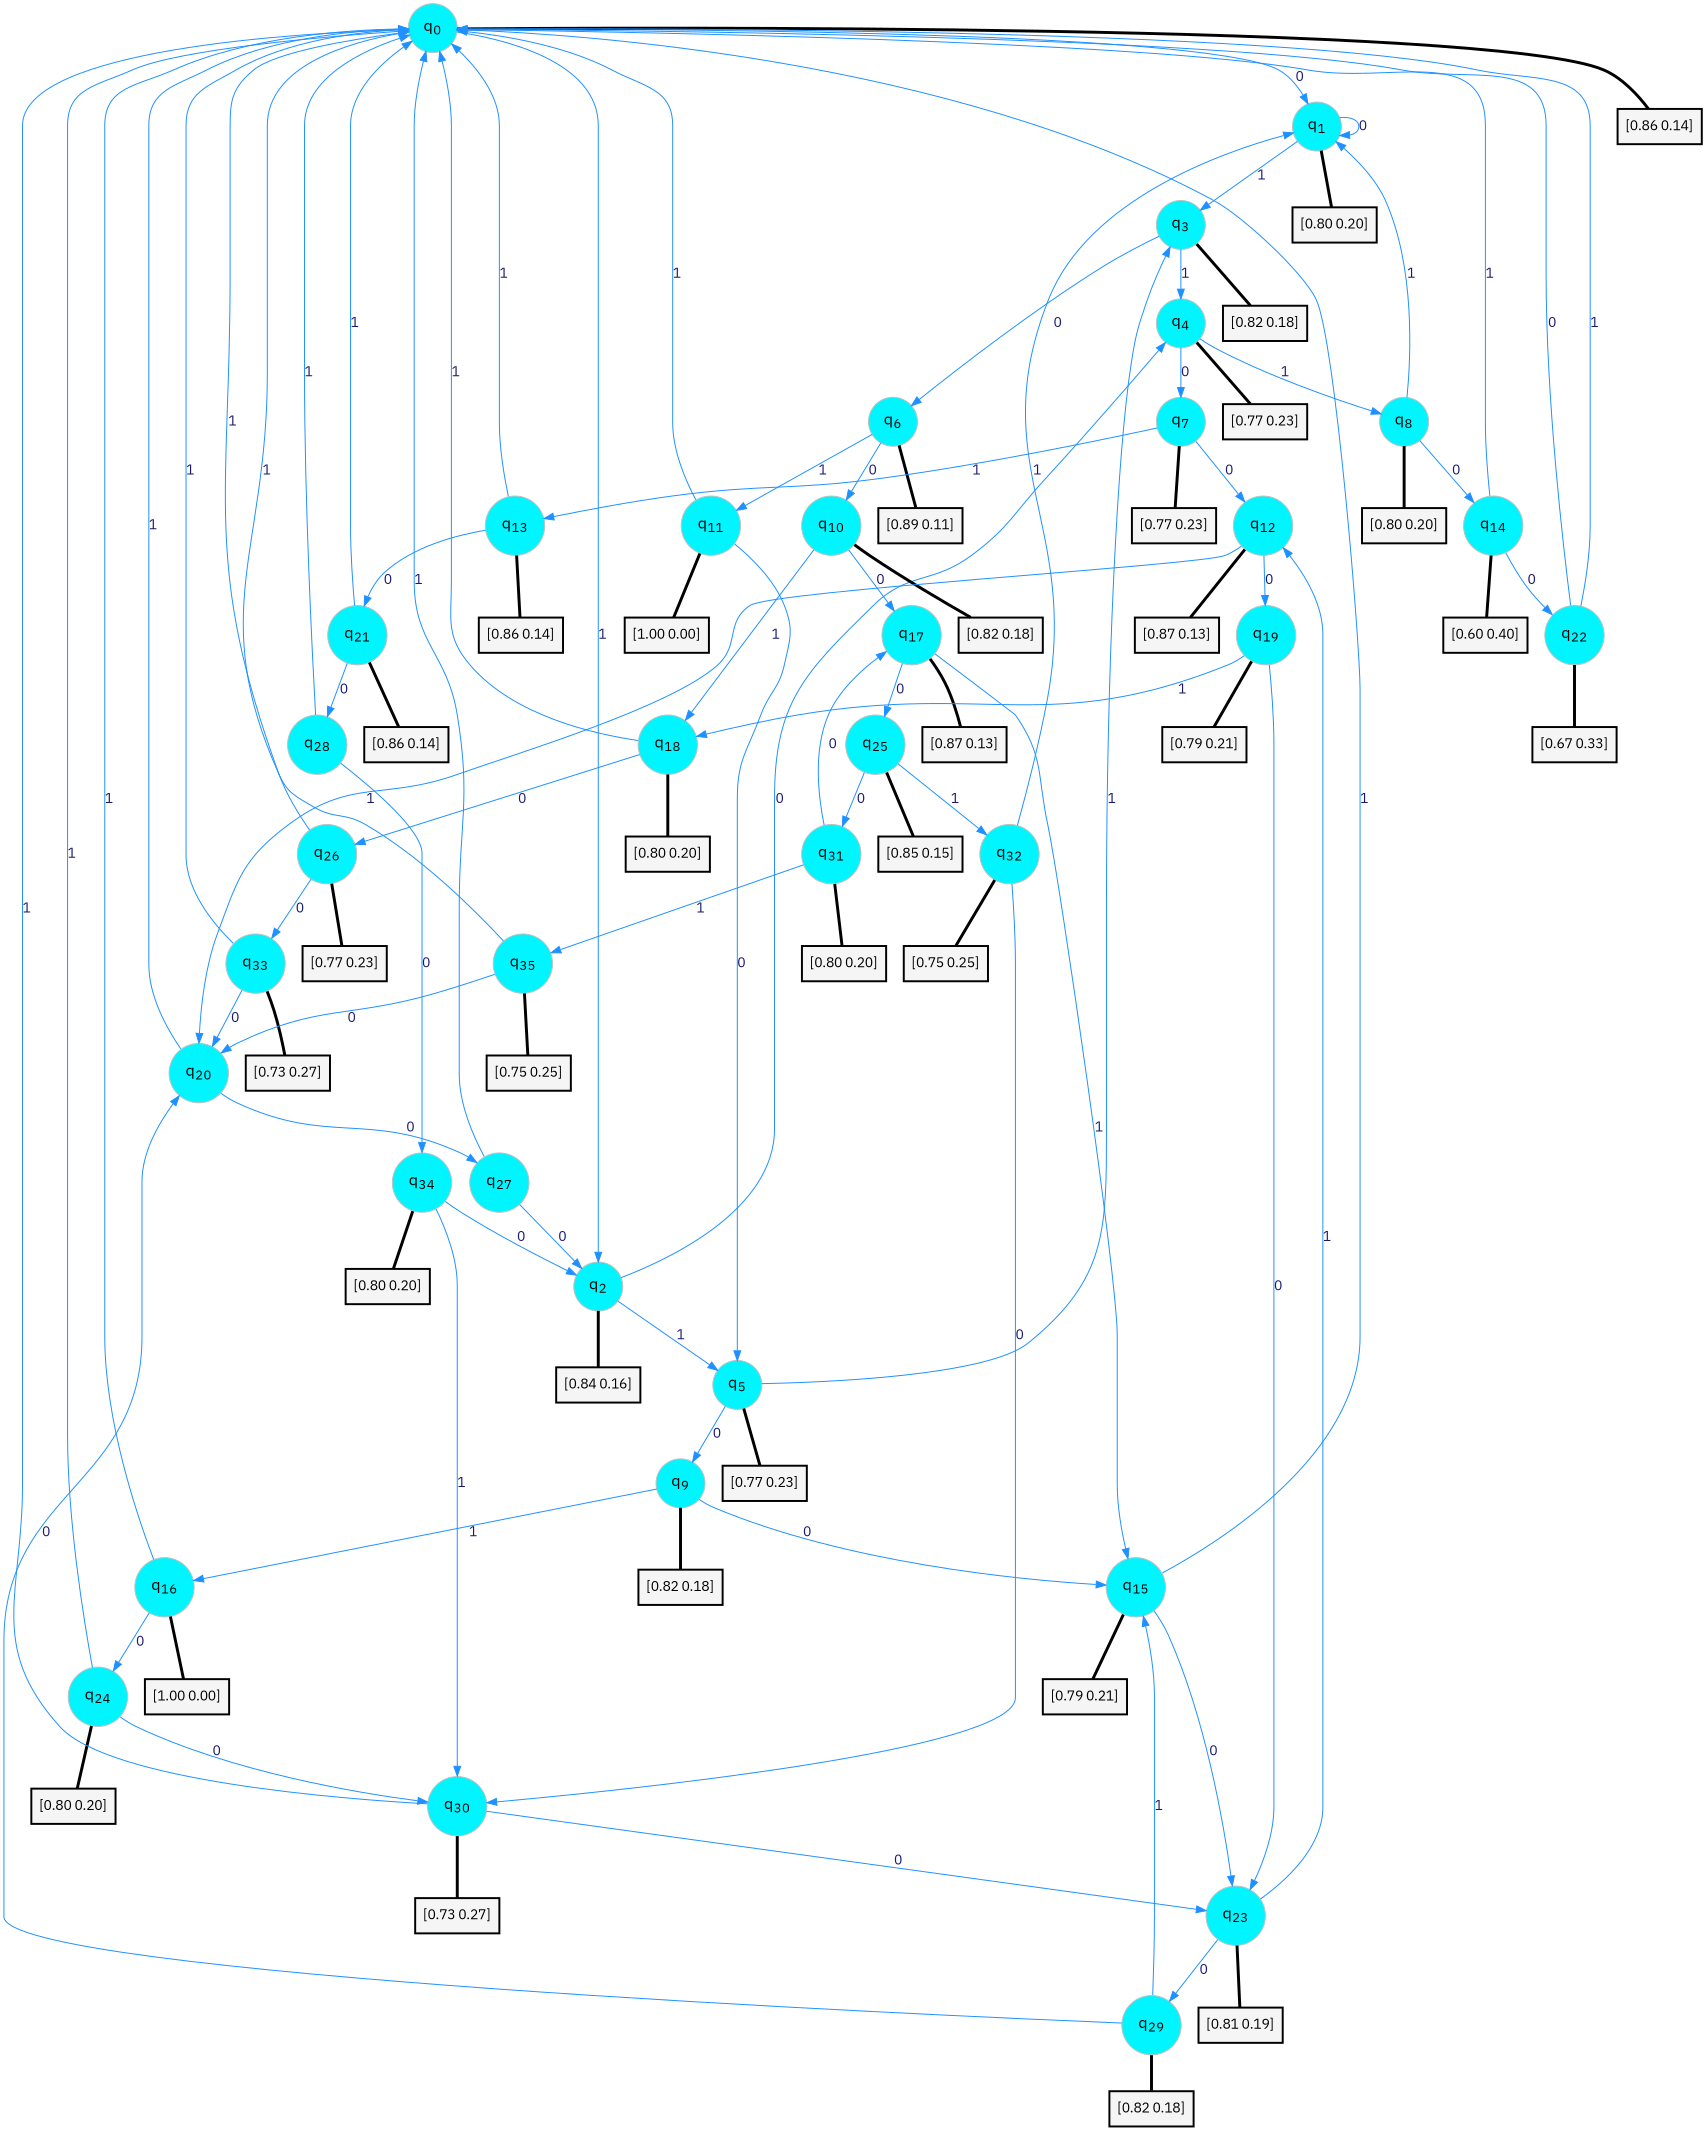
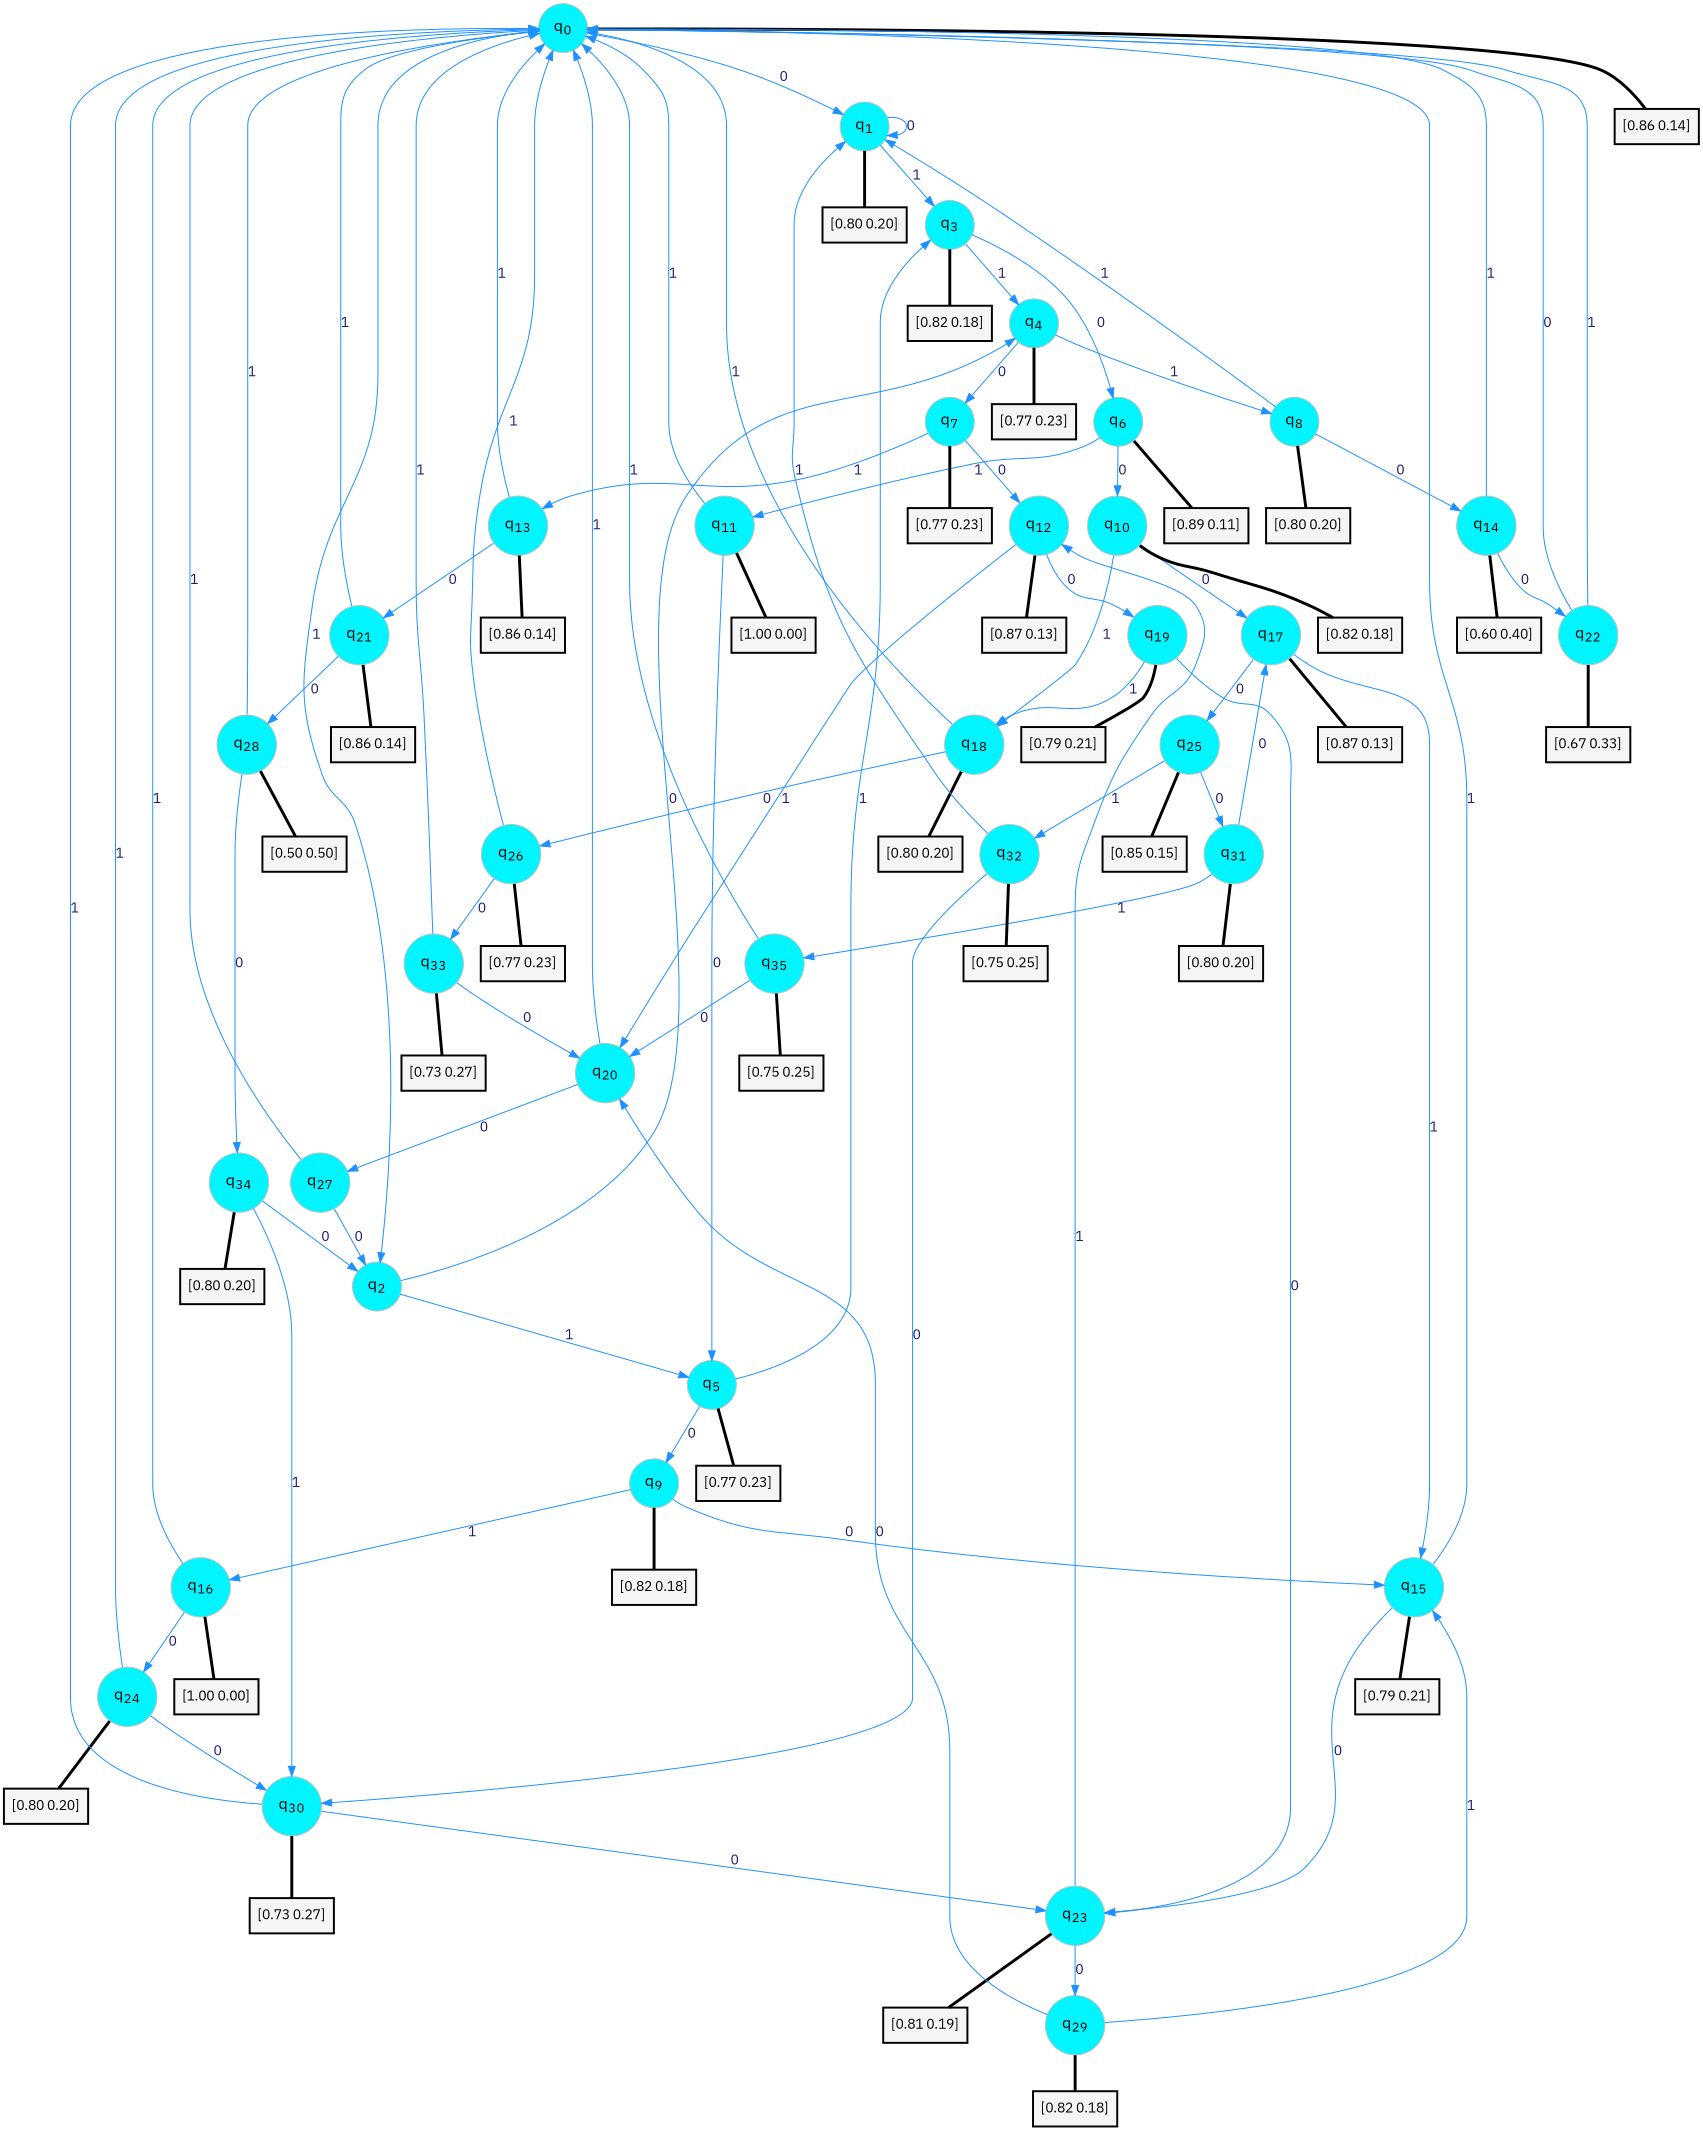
node "[0.50 0.50]": added
node "[0.84 0.16]": removed
